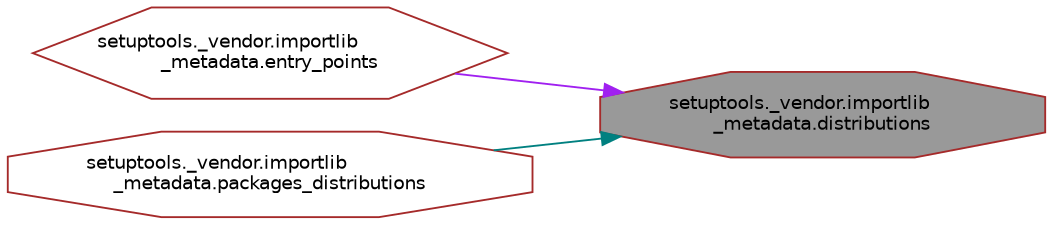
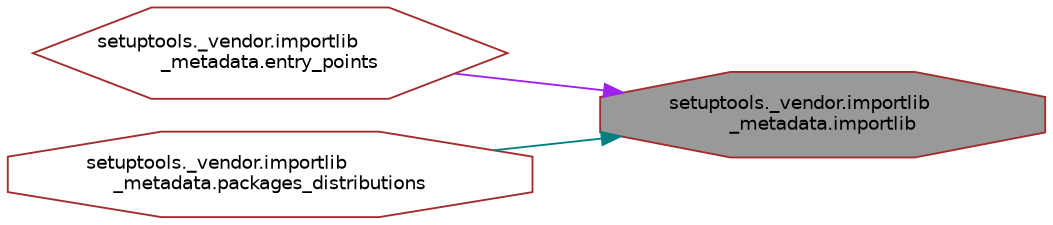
node "setuptools._vendor.importlib _metadata.distributions": label "setuptools._vendor.importlib _metadata.distributions" -> "setuptools._vendor.importlib _metadata.importlib"
